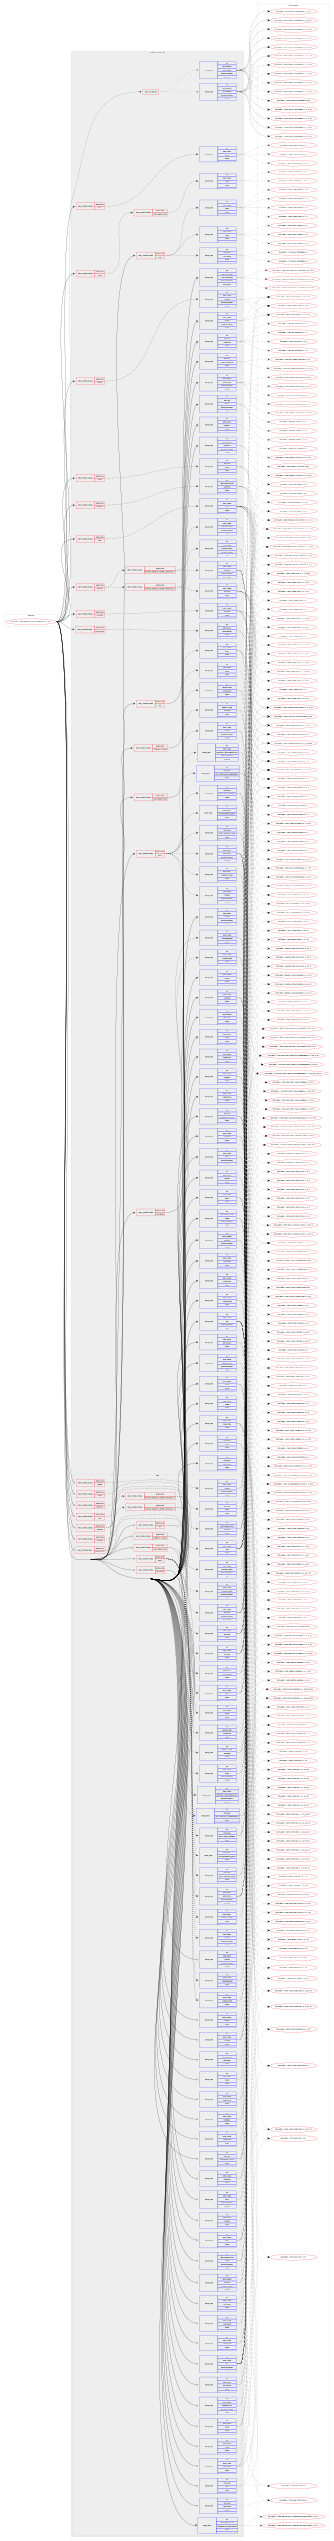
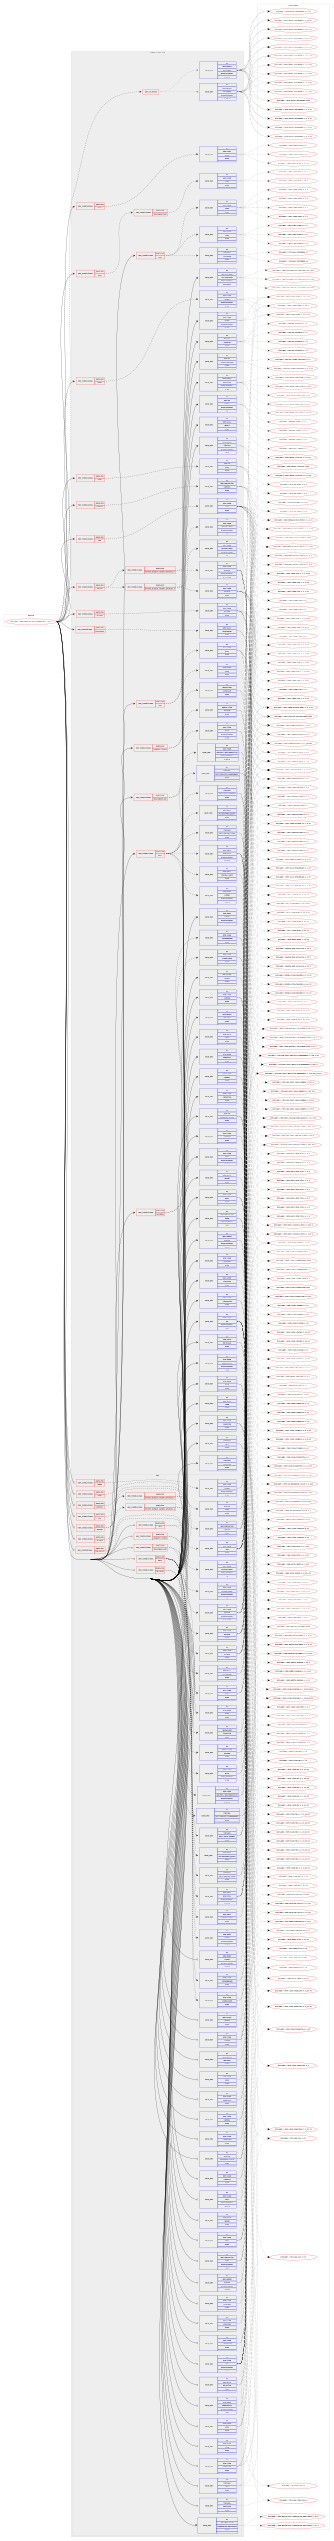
node "portage://dev-ml/perl-1.7.2": label "portage://dev-ml/perl-1.7.2" -> "portage://dev-ml/findlib-1.7.2"
